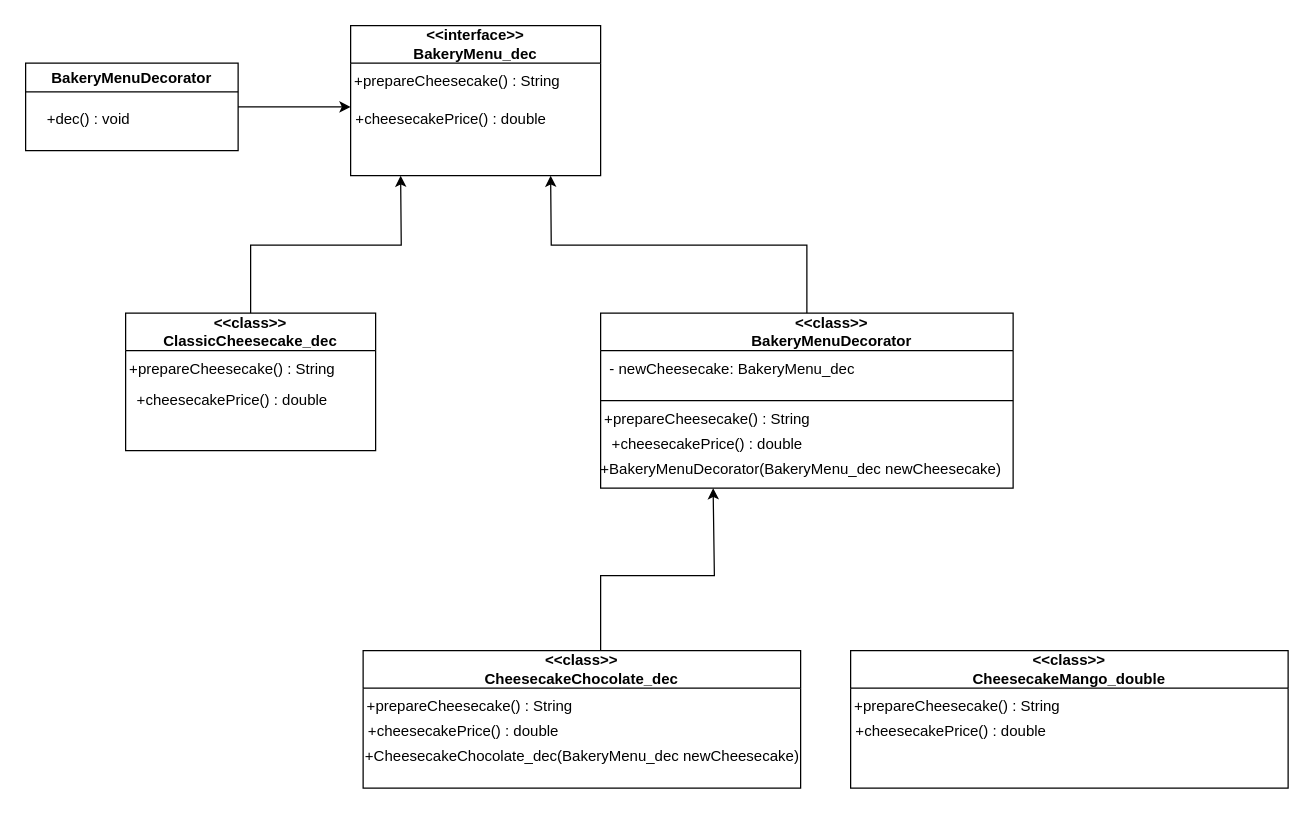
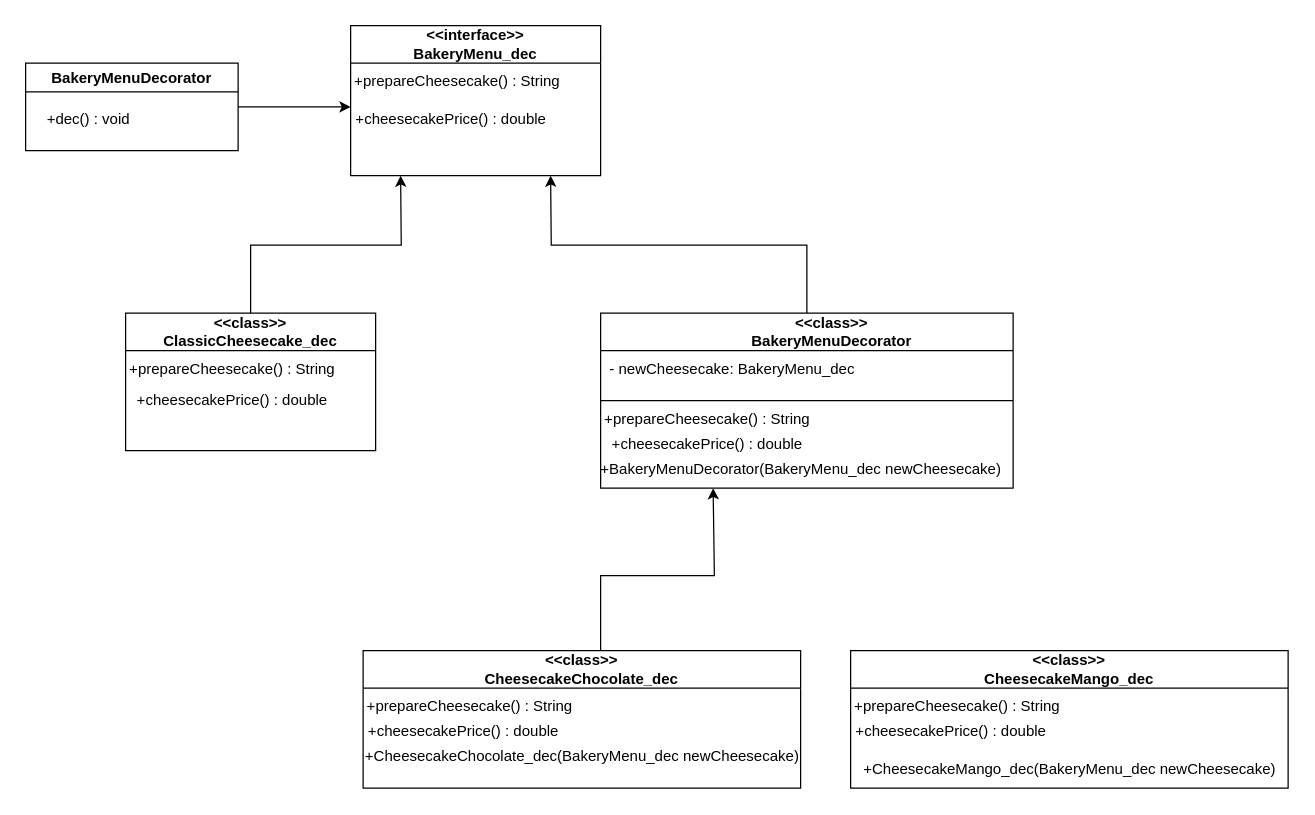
node "<<class>> CheesecakeMango_double": label "<<class>> CheesecakeMango_double" -> "<<class>> CheesecakeMango_dec"
node "+CheesecakeMango_dec(BakeryMenu_dec newCheesecake)": added
